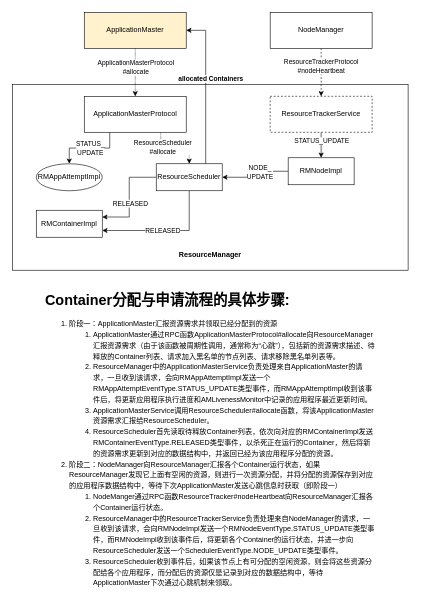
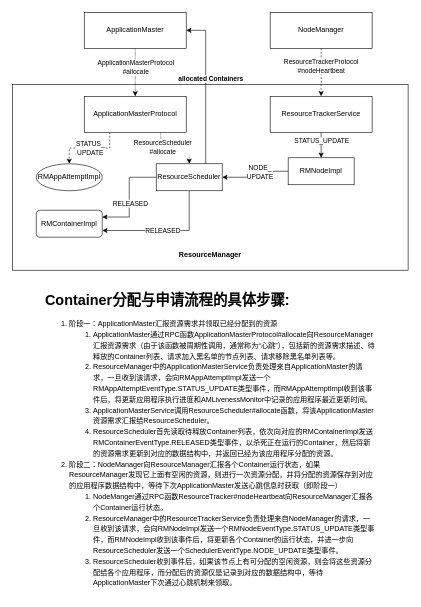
node "ApplicationMaster": fillcolor #fff2cc -> #ffffff
node "ResourceTrackerService": style dashed -> solid
edge "ApplicationMasterProtocol" -> "RMAppAttemptImpl": style solid -> dashed
node "RMContainerImpl": shape rectangle -> rounded rectangle
